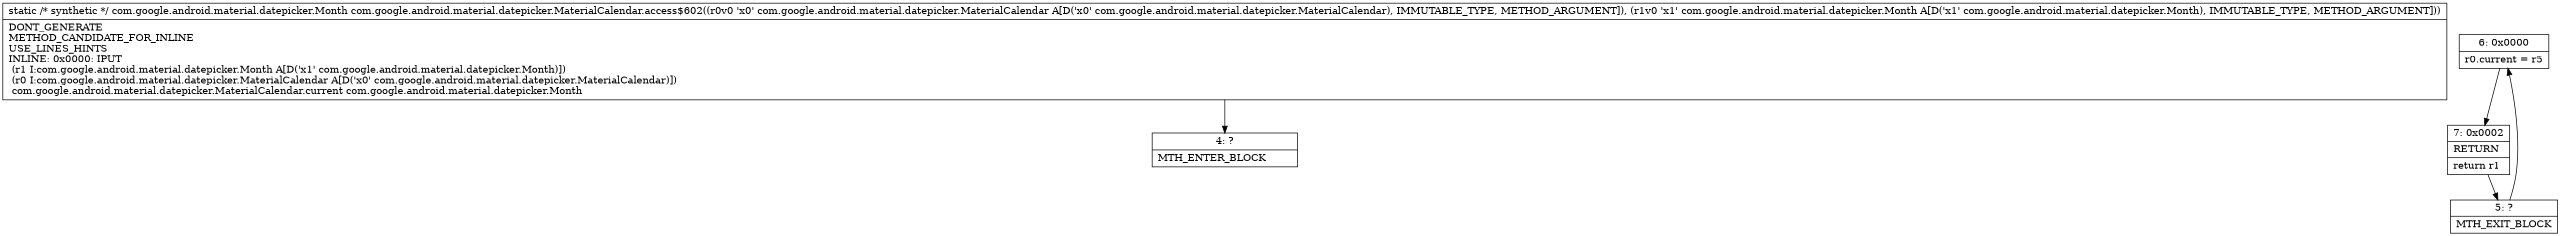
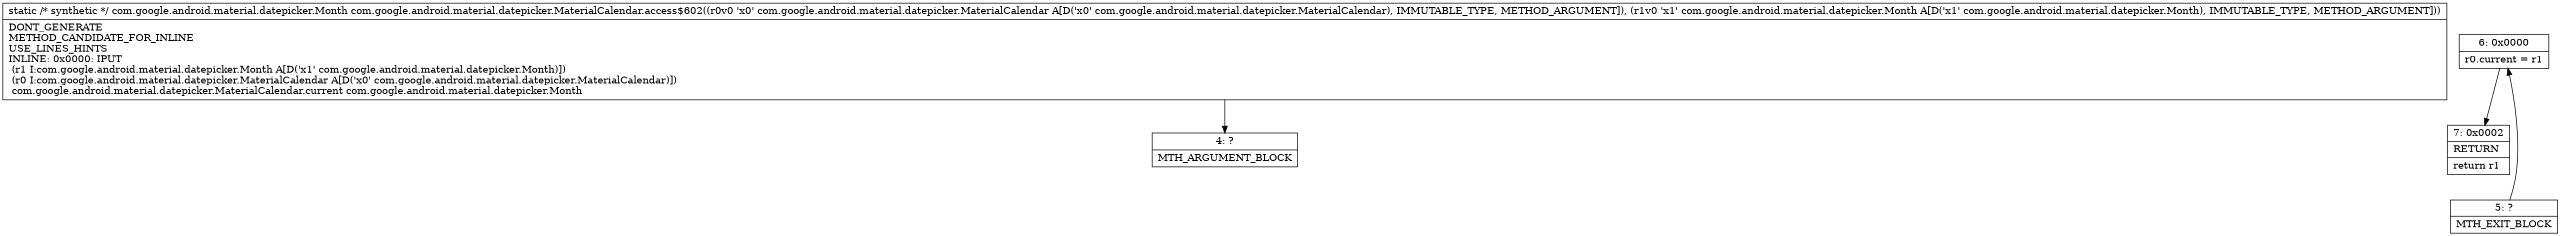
node "6: 0x0000": text "r0.current = r5" -> "r0.current = r1"
node "4: ?": text "MTH_ENTER_BLOCK" -> "MTH_ARGUMENT_BLOCK"
edge "7: 0x0002" -> "5: ?": removed
